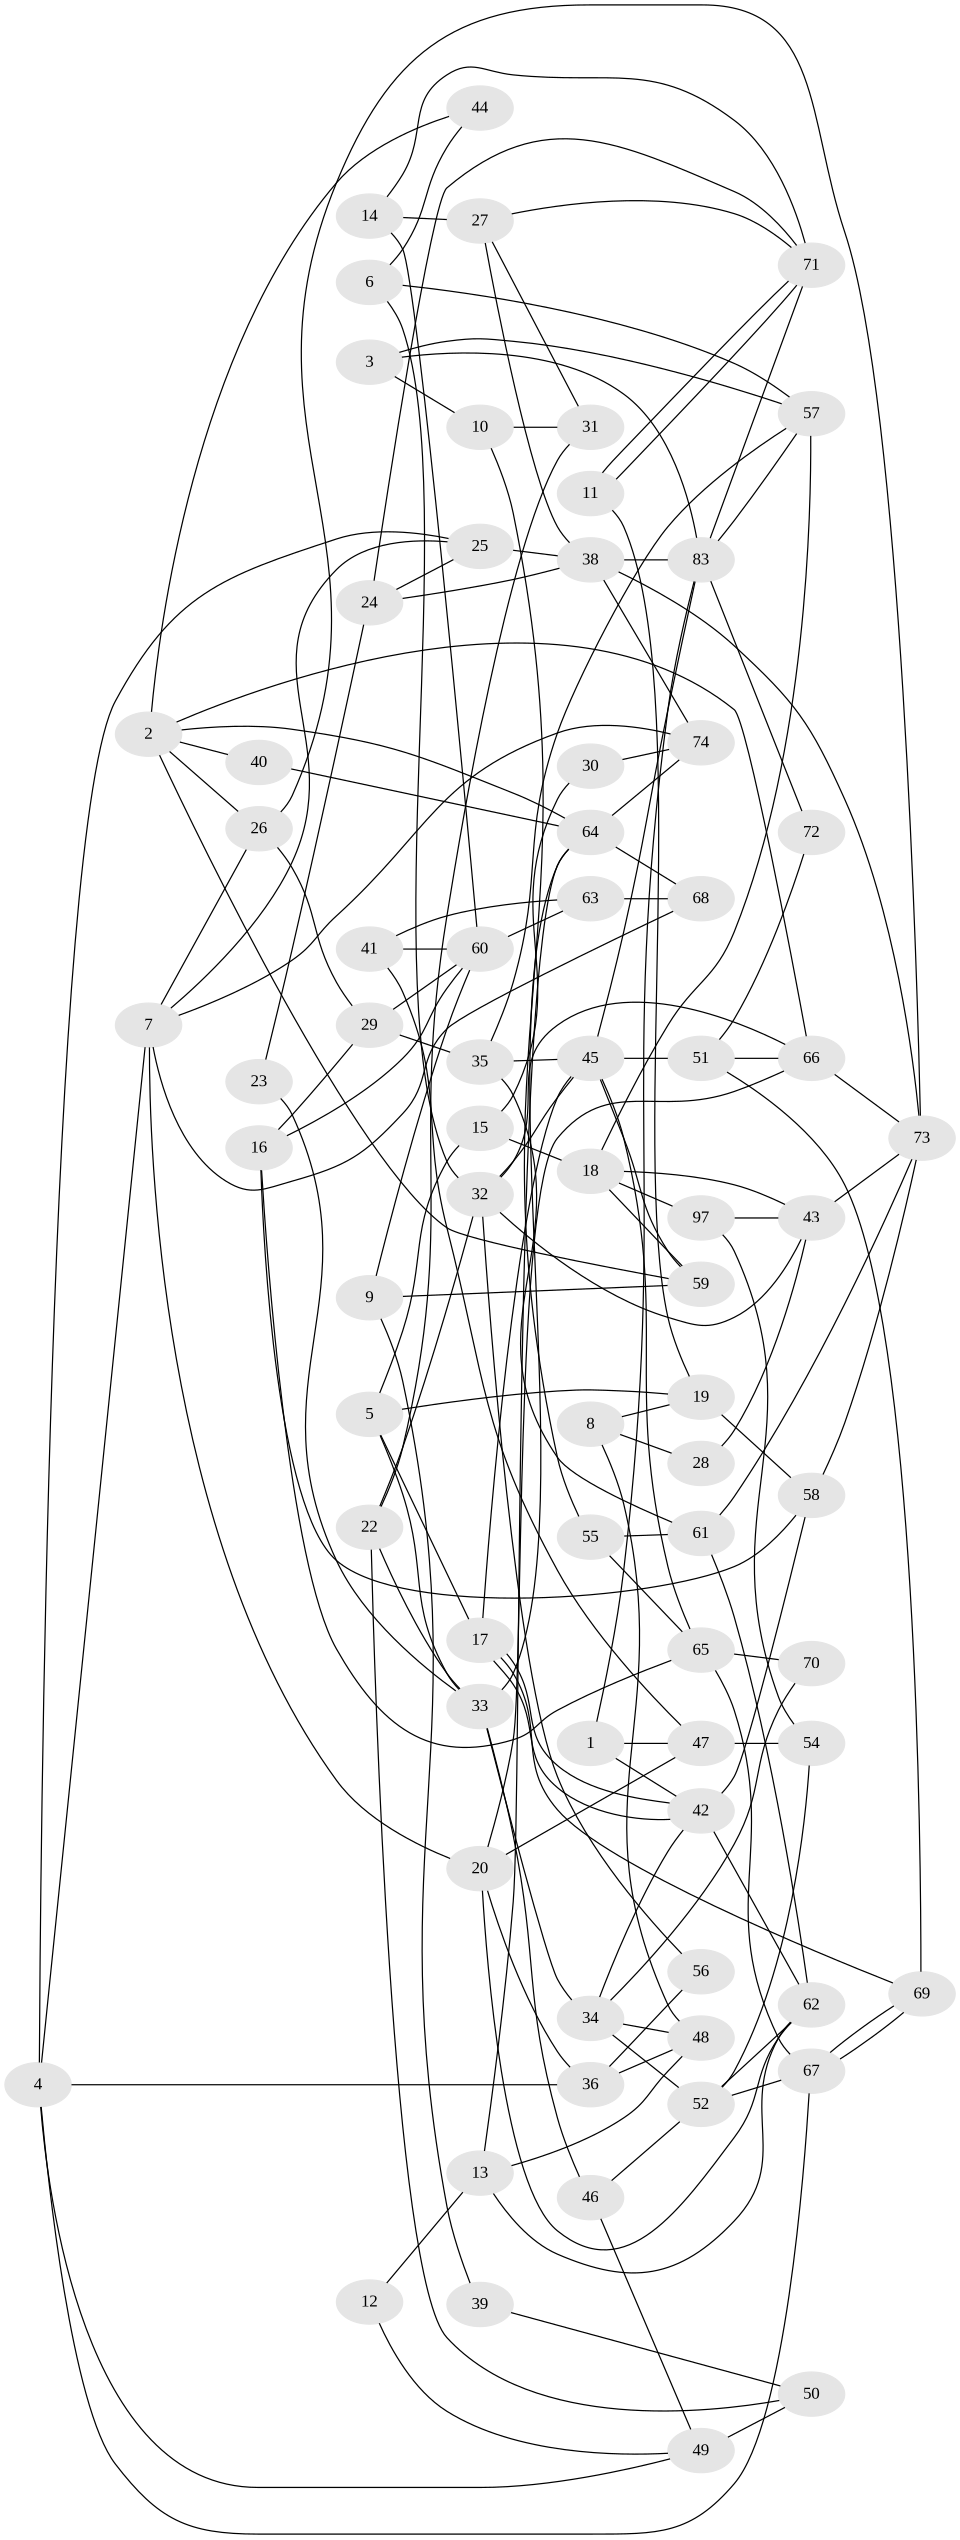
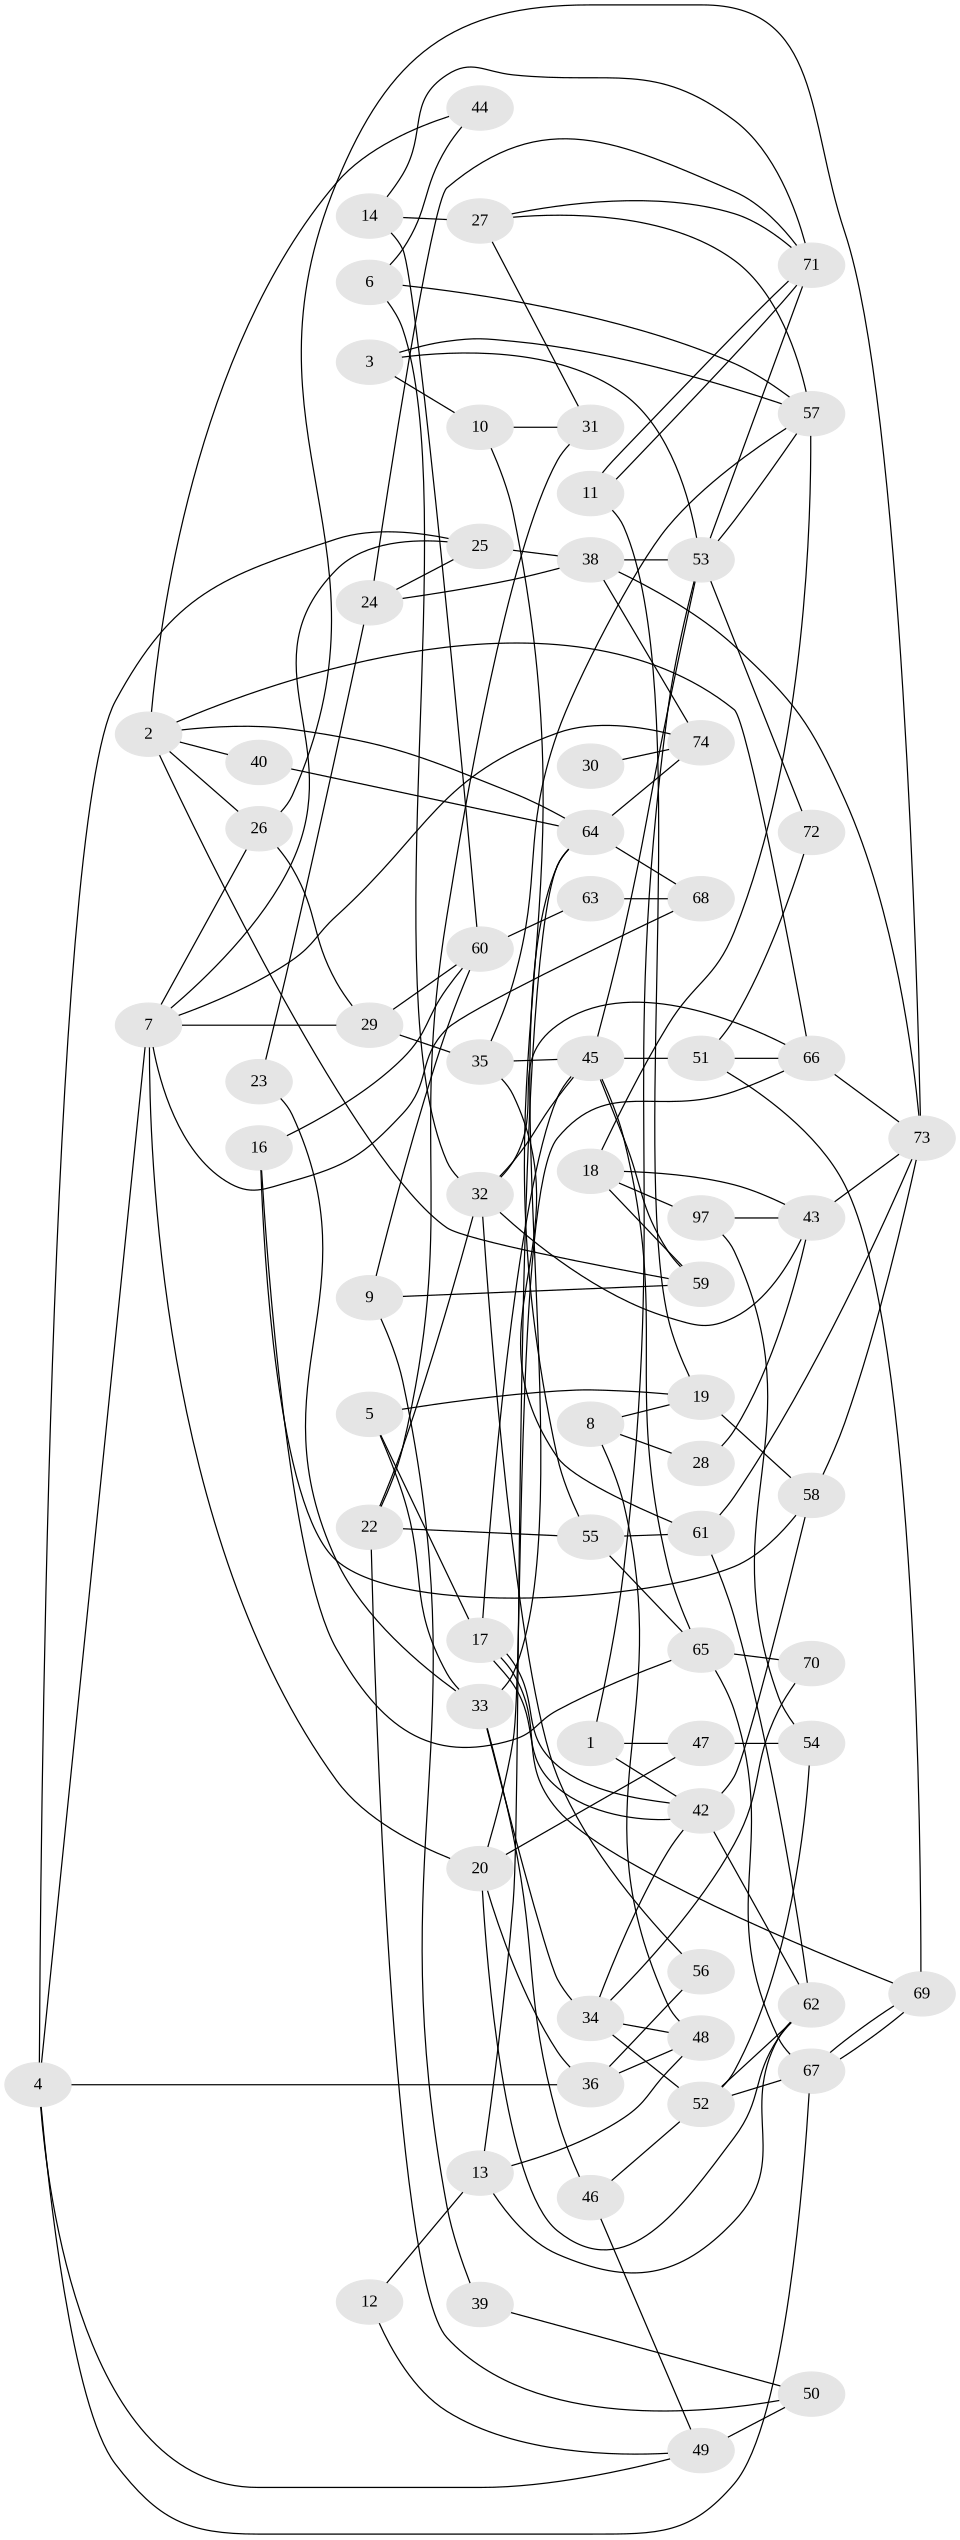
edge "27" -- "38": now "27" -- "57"
node "83": label "83" -> "53"
node "41": removed
edge "29" -- "16": now "29" -- "7"
node "15": removed
edge "22" -- "33": now "22" -- "55"
